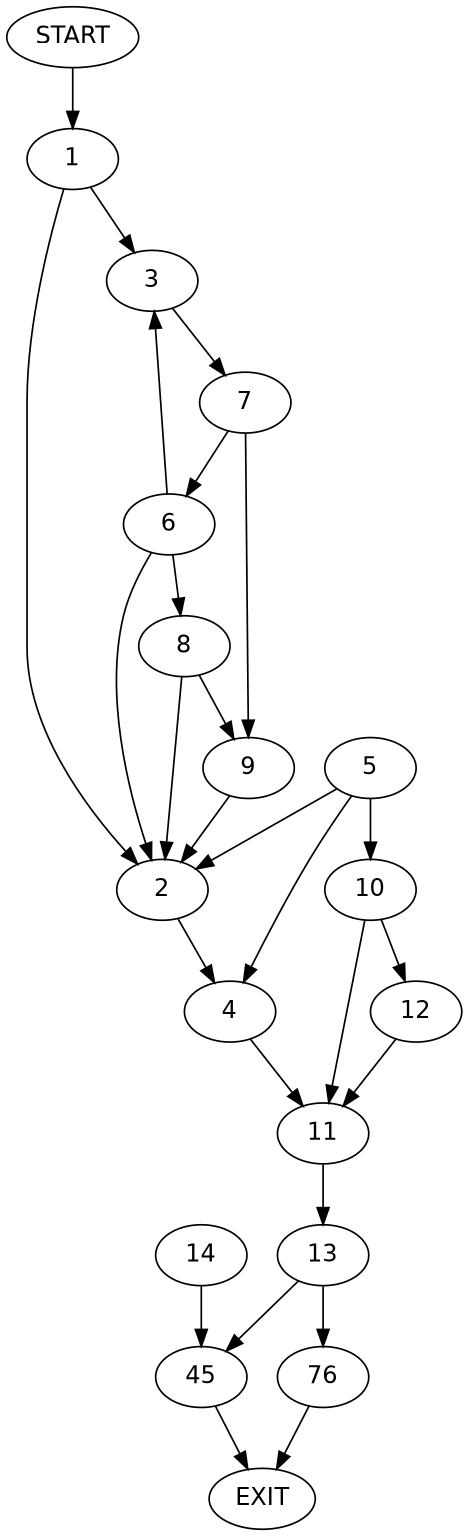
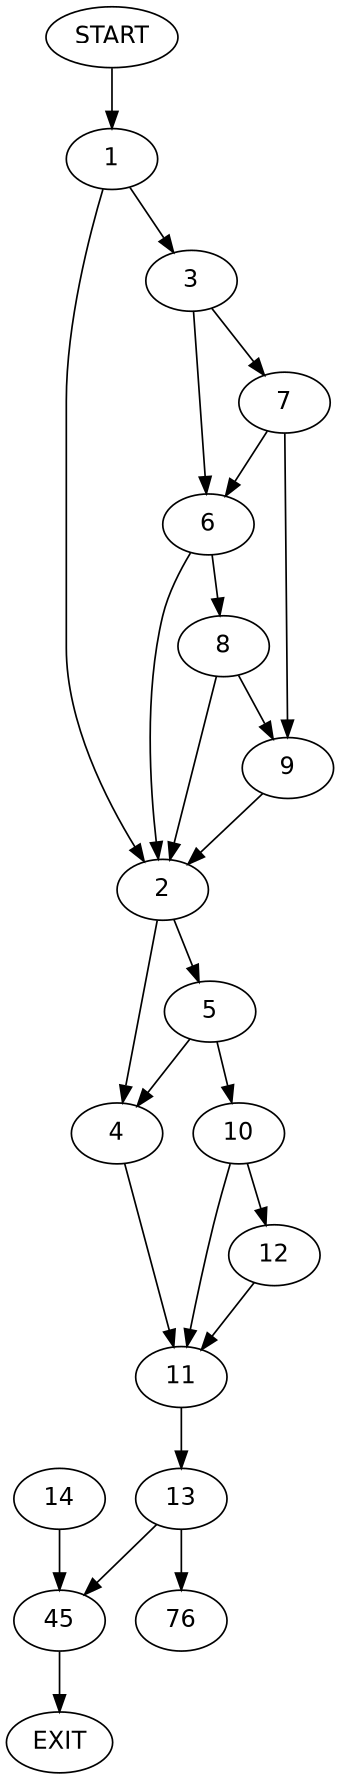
edge "6" -> "3": reversed
edge "5" -> "2": reversed
edge "76" -> "EXIT": removed
